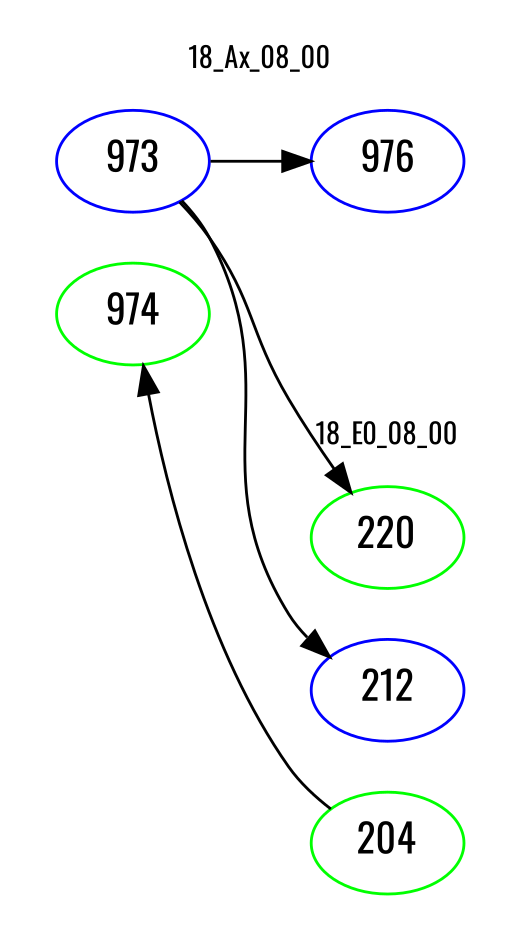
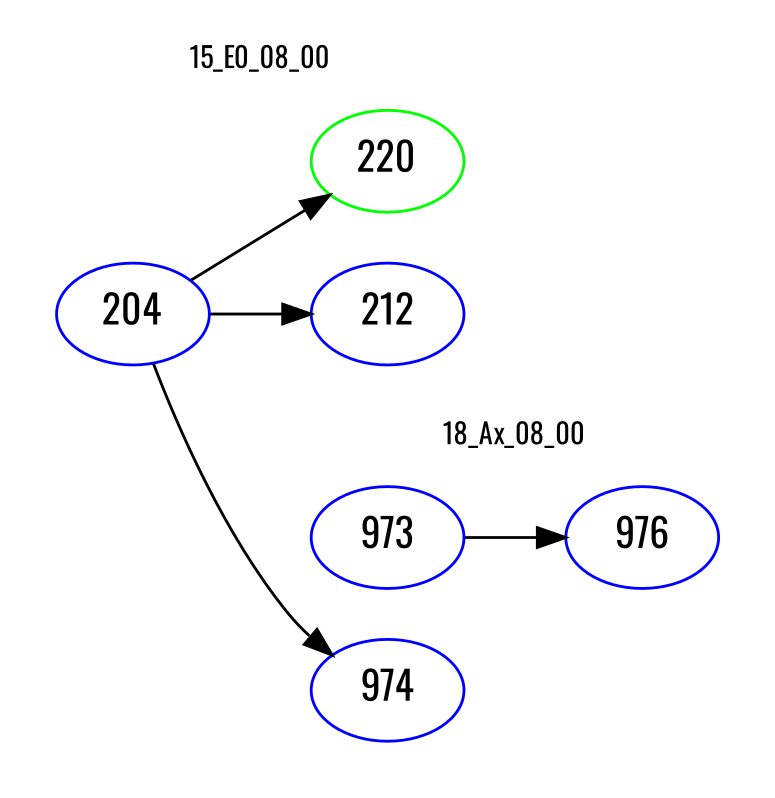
node "974": color green -> blue
edge "973" -> "220": now "204" -> "220"
edge "973" -> "212": now "204" -> "212"
cluster "18_E0_08_00": label "18_E0_08_00" -> "15_E0_08_00"
node "204": color green -> blue
